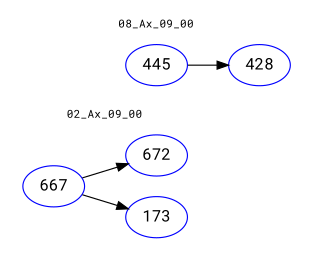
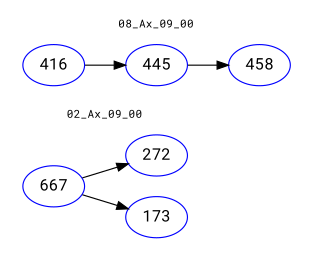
node "416": added
node "428": label "428" -> "458"
node "672": label "672" -> "272"
